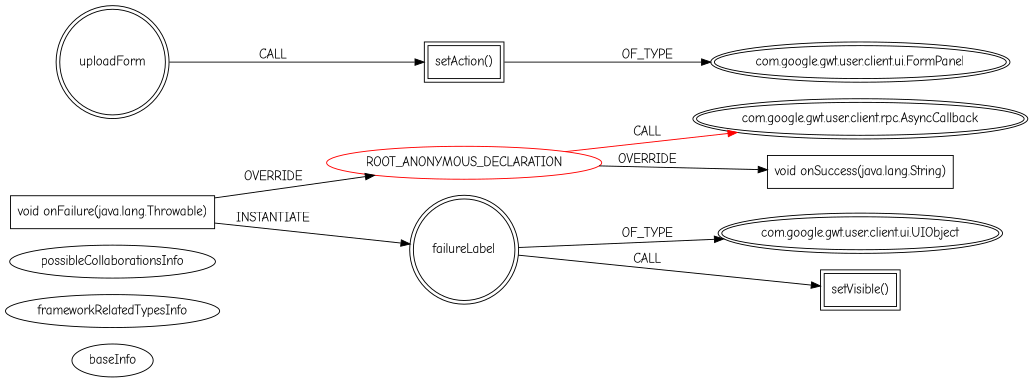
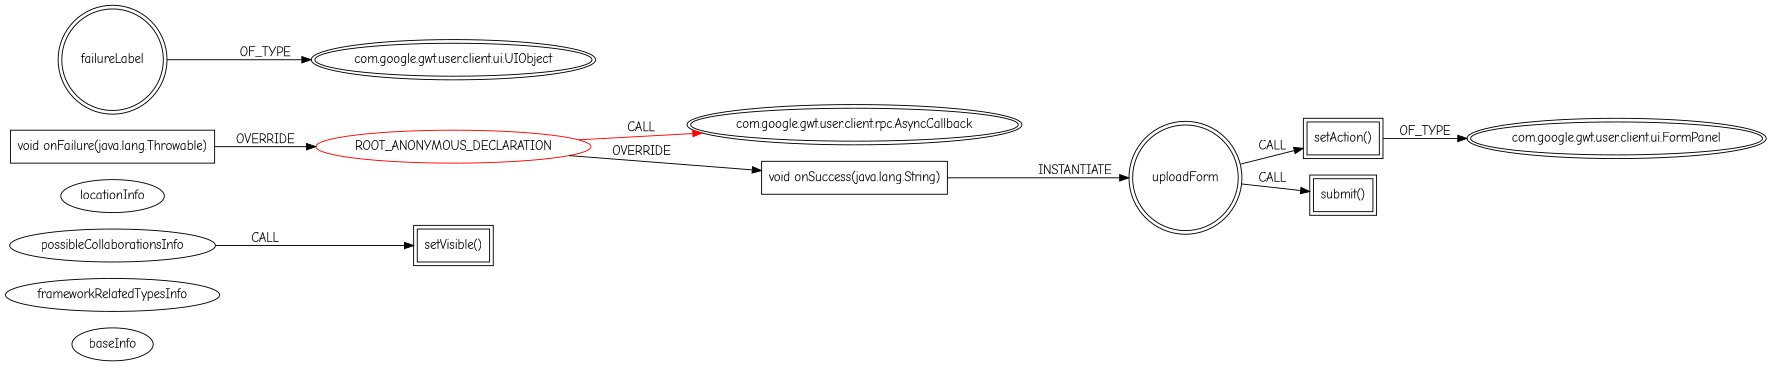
edge "void onSuccess(java.lang.String)" -> "uploadForm": added, label "INSTANTIATE"
node "submit()": added
node "locationInfo": added
edge "void onFailure(java.lang.Throwable)" -> "failureLabel": removed, label "INSTANTIATE"
edge "failureLabel" -> "setVisible()": now "possibleCollaborationsInfo" -> "setVisible()"
